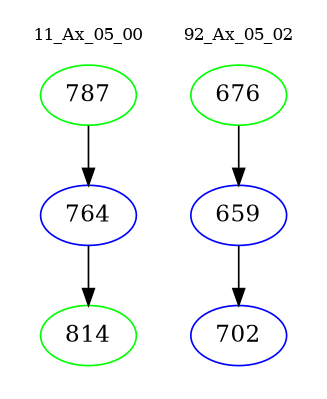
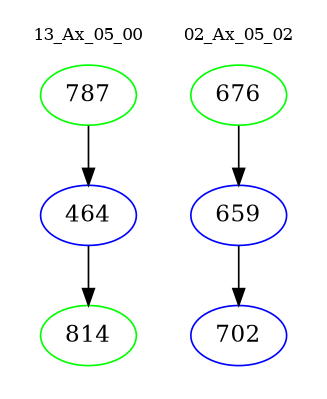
cluster "11_Ax_05_00": label "11_Ax_05_00" -> "13_Ax_05_00"
cluster "92_Ax_05_02": label "92_Ax_05_02" -> "02_Ax_05_02"
node "764": label "764" -> "464"
